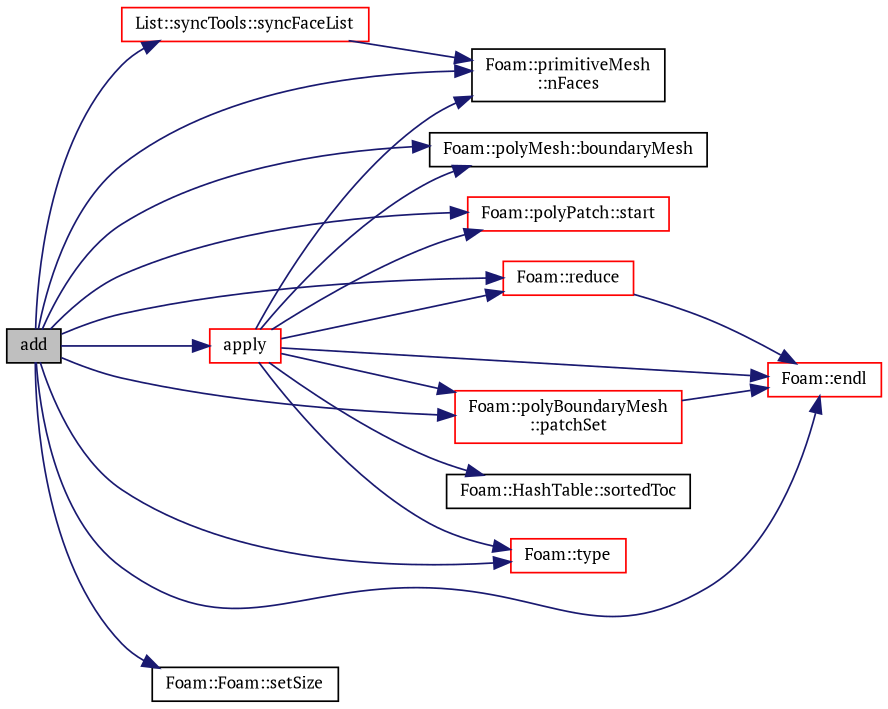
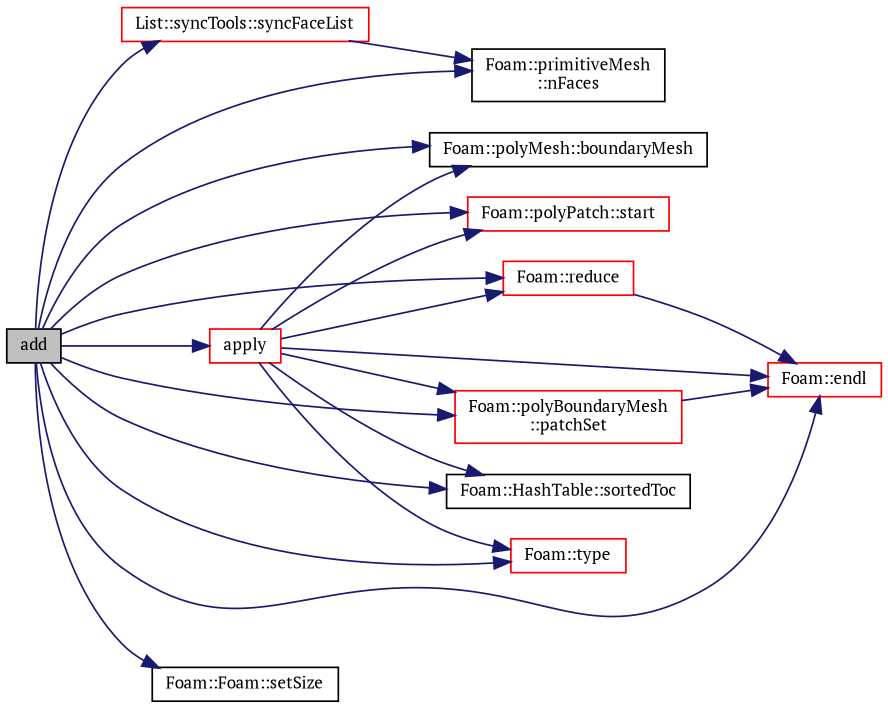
edge "apply" -> "Foam::primitiveMesh ::nFaces": removed
edge "add" -> "Foam::HashTable::sortedToc": added
